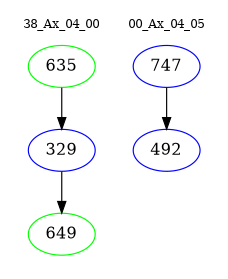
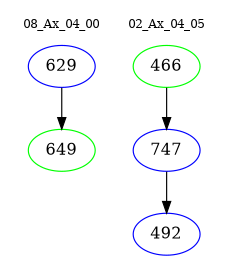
cluster "38_Ax_04_00": label "38_Ax_04_00" -> "08_Ax_04_00"
cluster "00_Ax_04_05": label "00_Ax_04_05" -> "02_Ax_04_05"
node "635": removed
node "466": added
node "329": label "329" -> "629"
